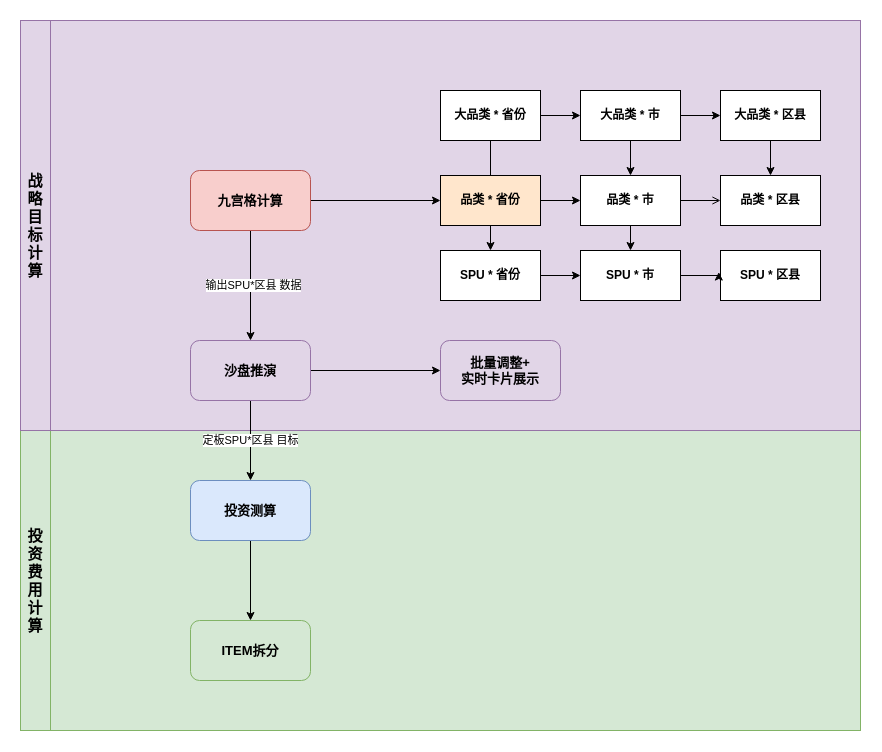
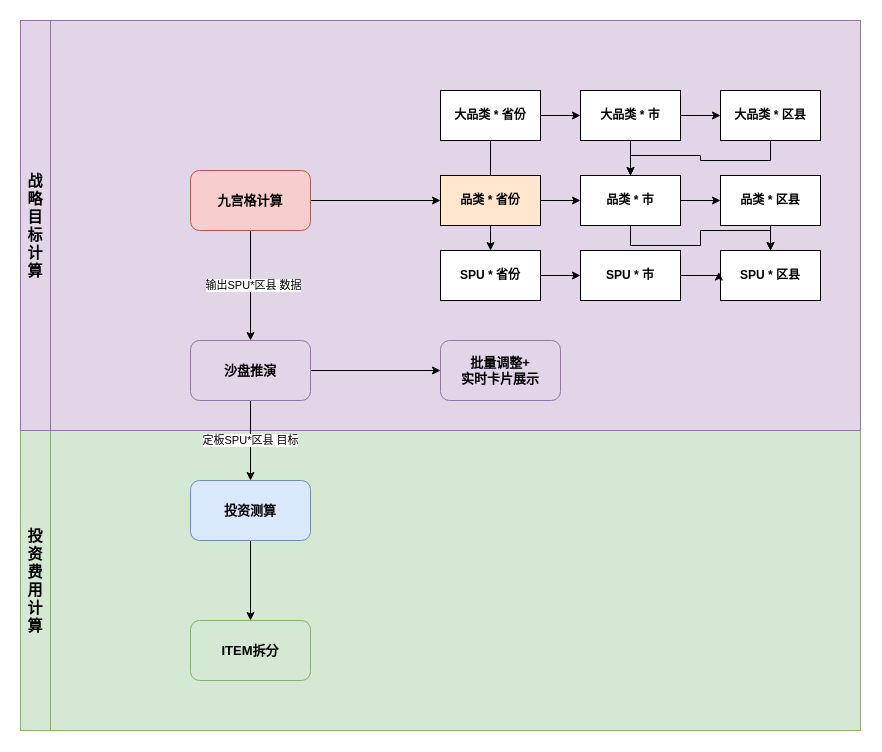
edge "大品类 * 区县" -> "品类 * 区县": now "大品类 * 区县" -> "品类 * 市"
edge "品类 * 市" -> "品类 * 区县": arrowhead open -> classic
edge "品类 * 区县" -> "SPU * 区县": added
edge "品类 * 市" -> "SPU * 市": now "品类 * 市" -> "SPU * 区县"
